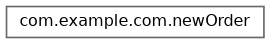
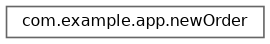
node "com.example.com.newOrder": label "com.example.com.newOrder" -> "com.example.app.newOrder"
